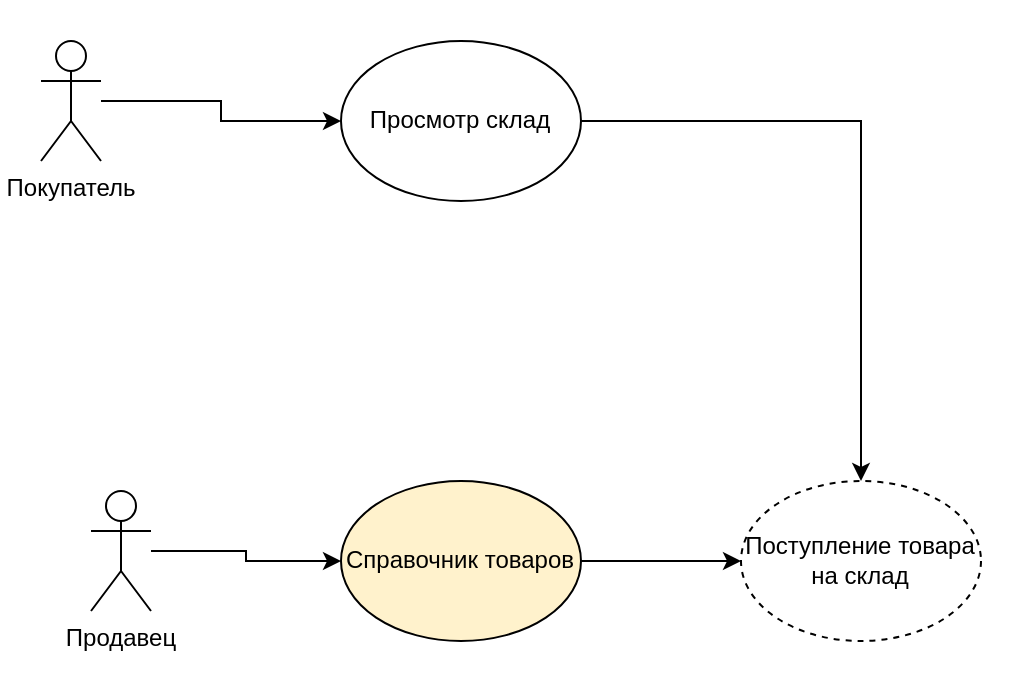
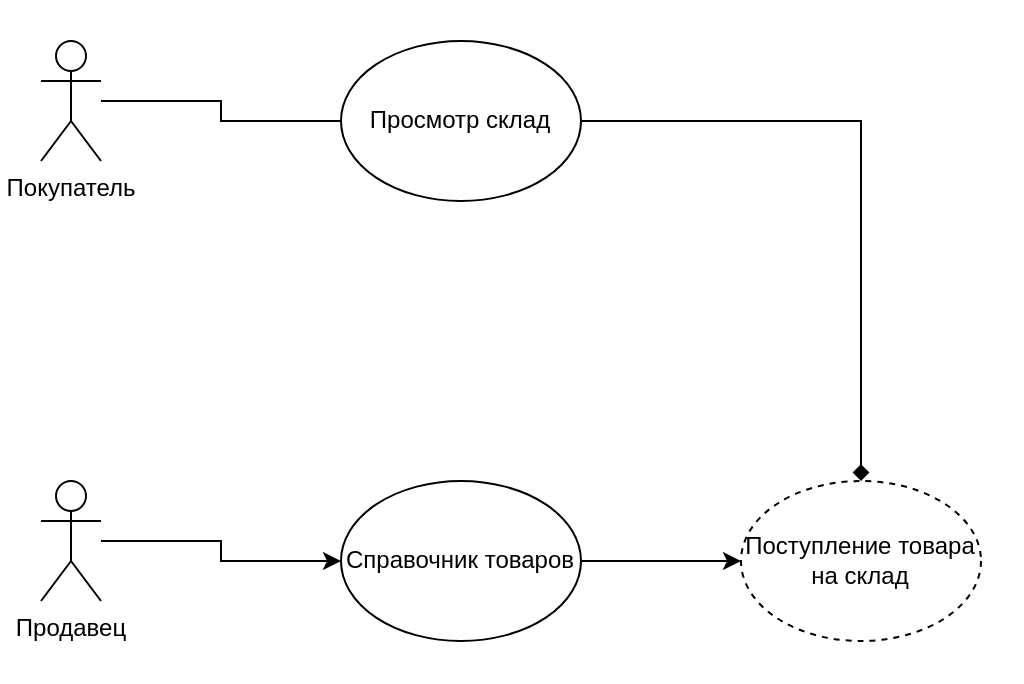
edge "Покупатель" -> "Просмотр склад": arrowhead classic -> none
edge "Просмотр склад" -> "Поступление товара на склад": arrowhead classic -> diamond
node "Продавец": moved (121, 551) -> (71, 541)
node "Справочник товаров": fillcolor #fff2cc -> #ffffff
